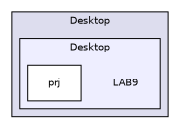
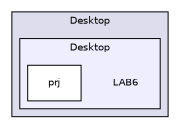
node "LAB9": label "LAB9" -> "LAB6"
